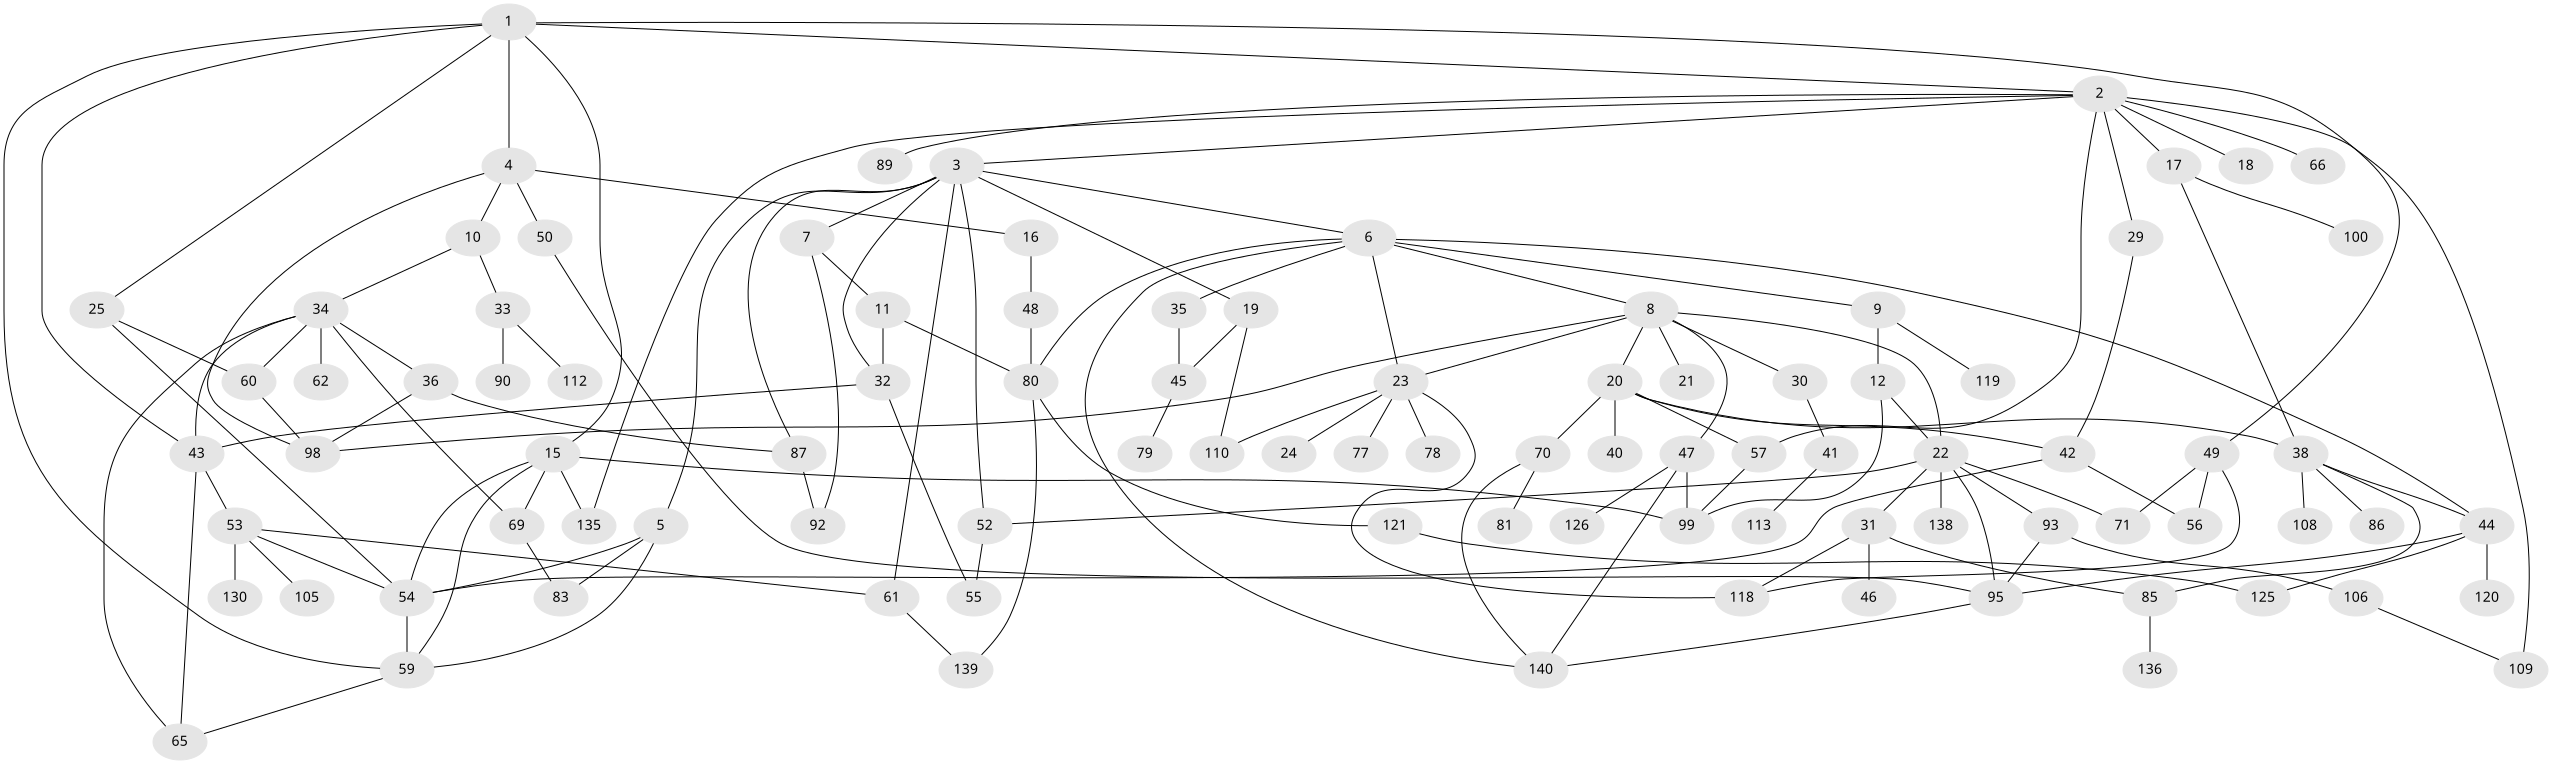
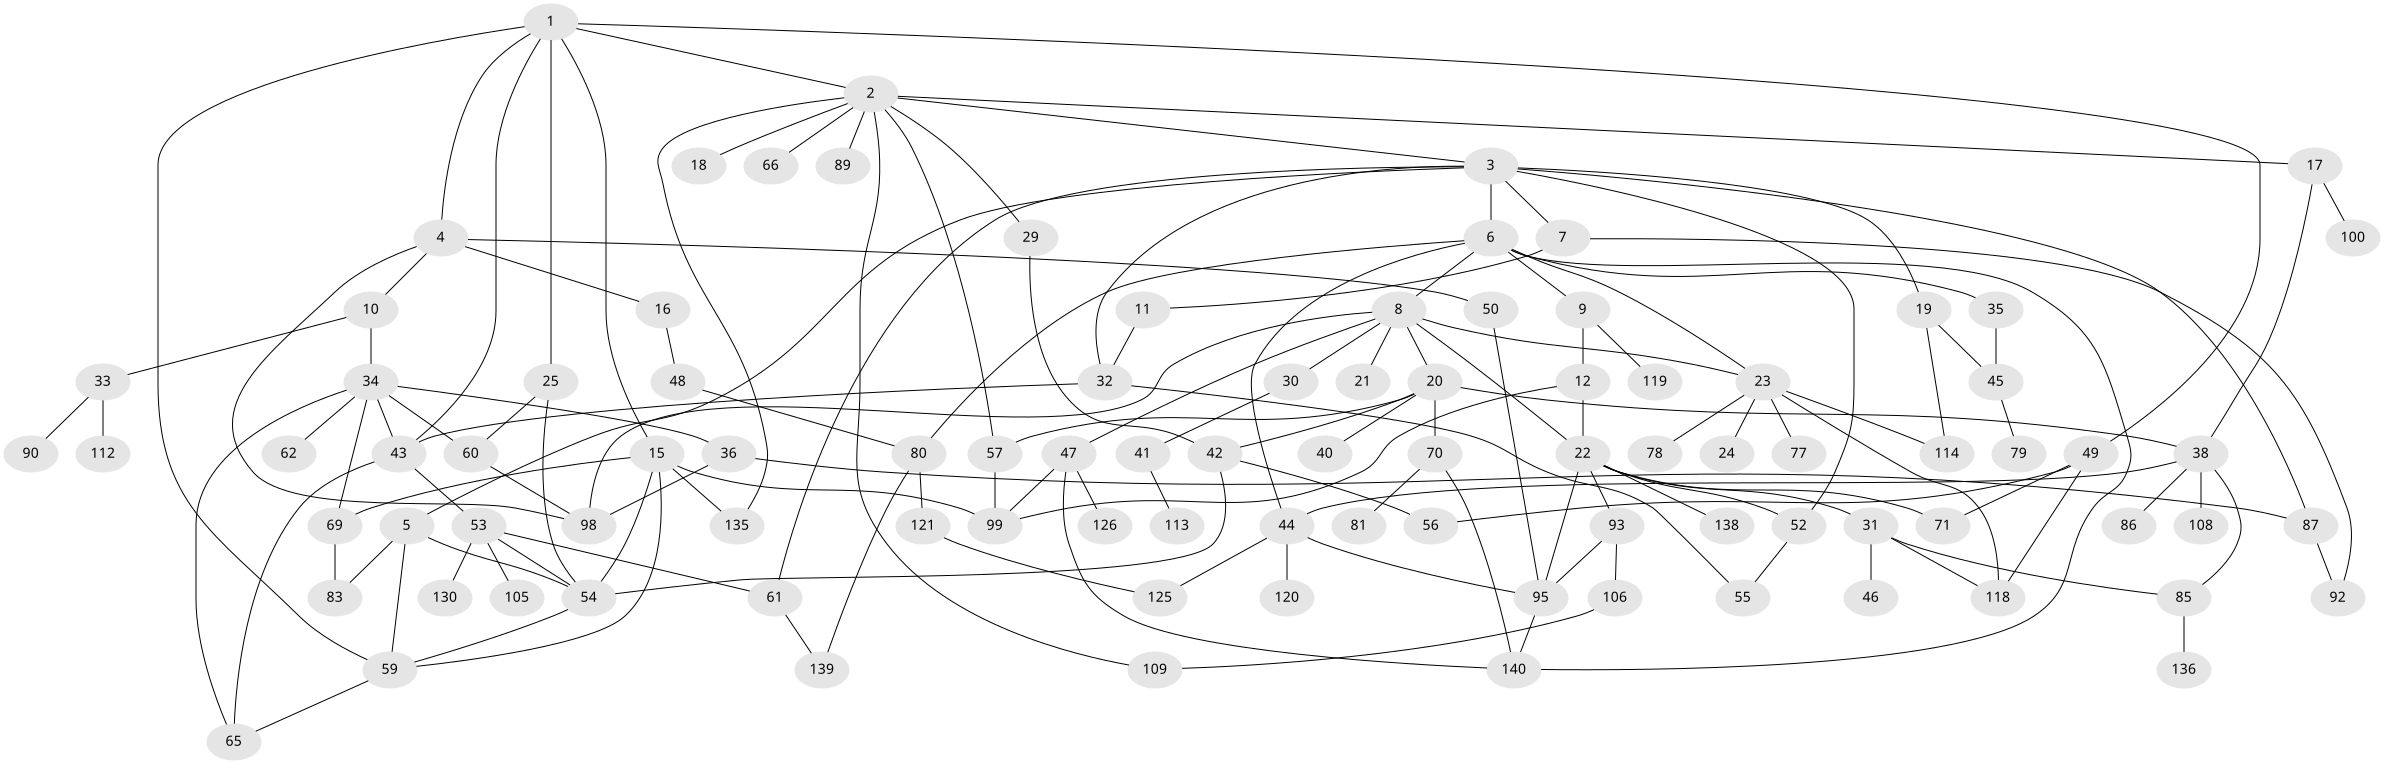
edge "11" -- "80": removed
node "110": label "110" -> "114"
